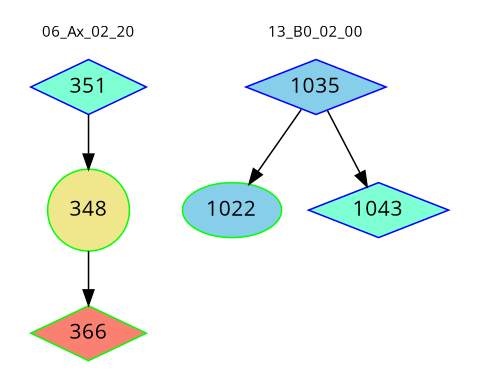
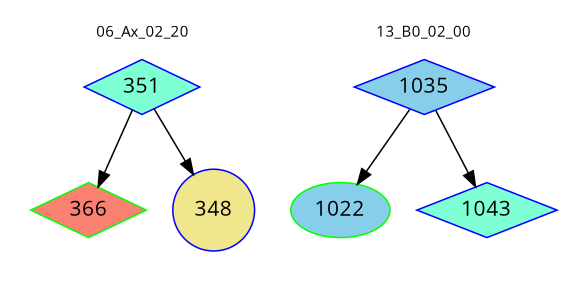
node "348": color green -> blue
edge "348" -> "366": now "351" -> "366"
